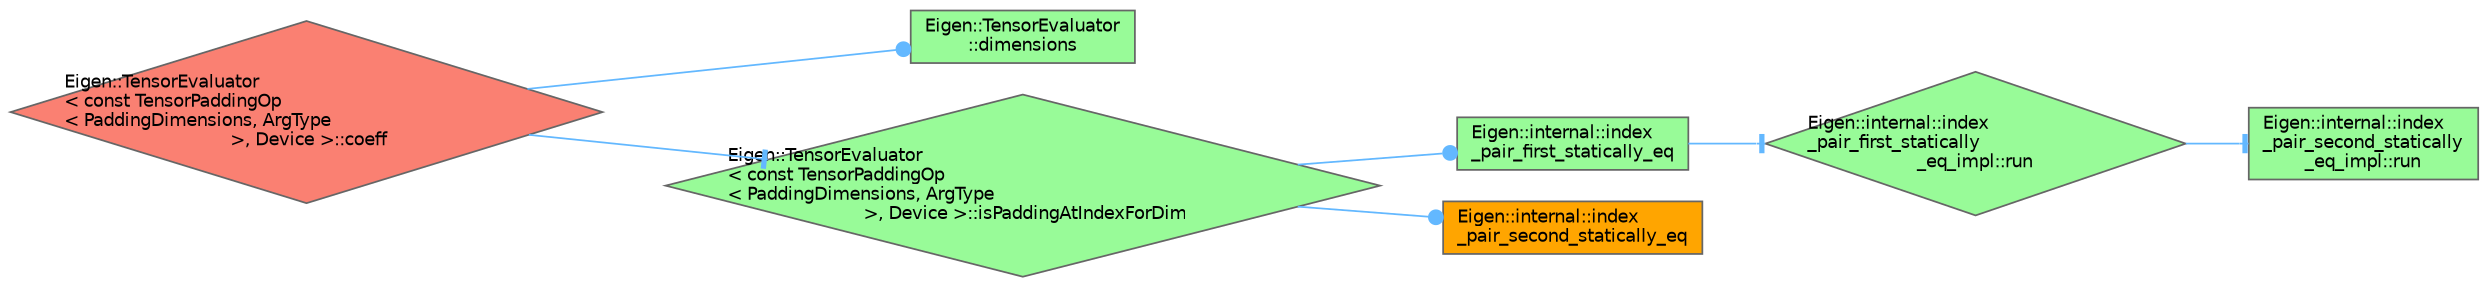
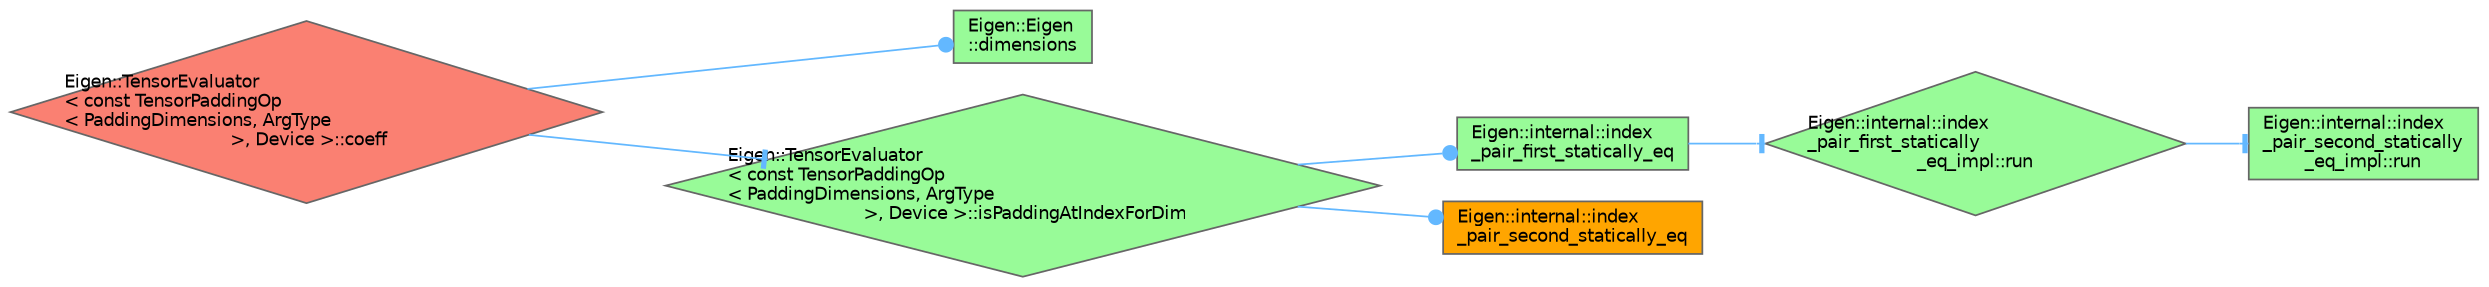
node "Eigen::TensorEvaluator ::dimensions": label "Eigen::TensorEvaluator ::dimensions" -> "Eigen::Eigen ::dimensions"
